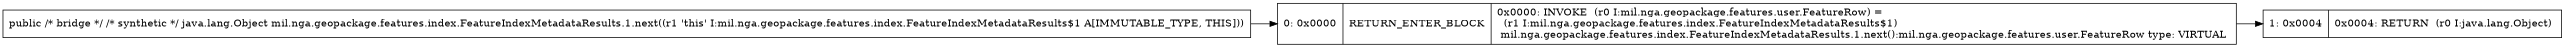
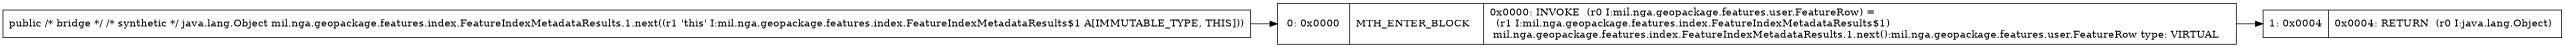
node "0: 0x0000": text "RETURN_ENTER_BLOCK" -> "MTH_ENTER_BLOCK"
